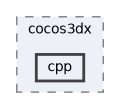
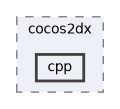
cluster "cocos3dx": label "cocos3dx" -> "cocos2dx"
